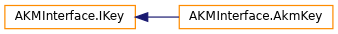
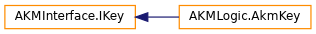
node "AKMInterface.AkmKey": label "AKMInterface.AkmKey" -> "AKMLogic.AkmKey"
